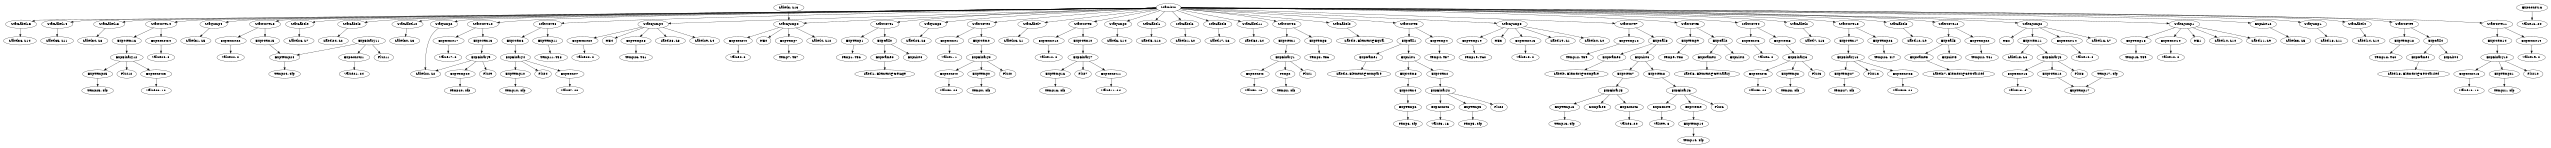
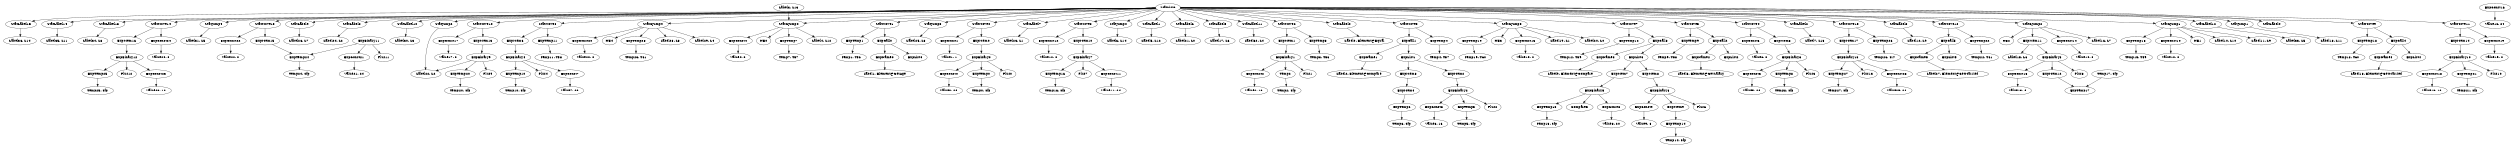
node "ExpList12": label "ExpList12" -> "StatLabel12"
node "Label14: L10": removed
